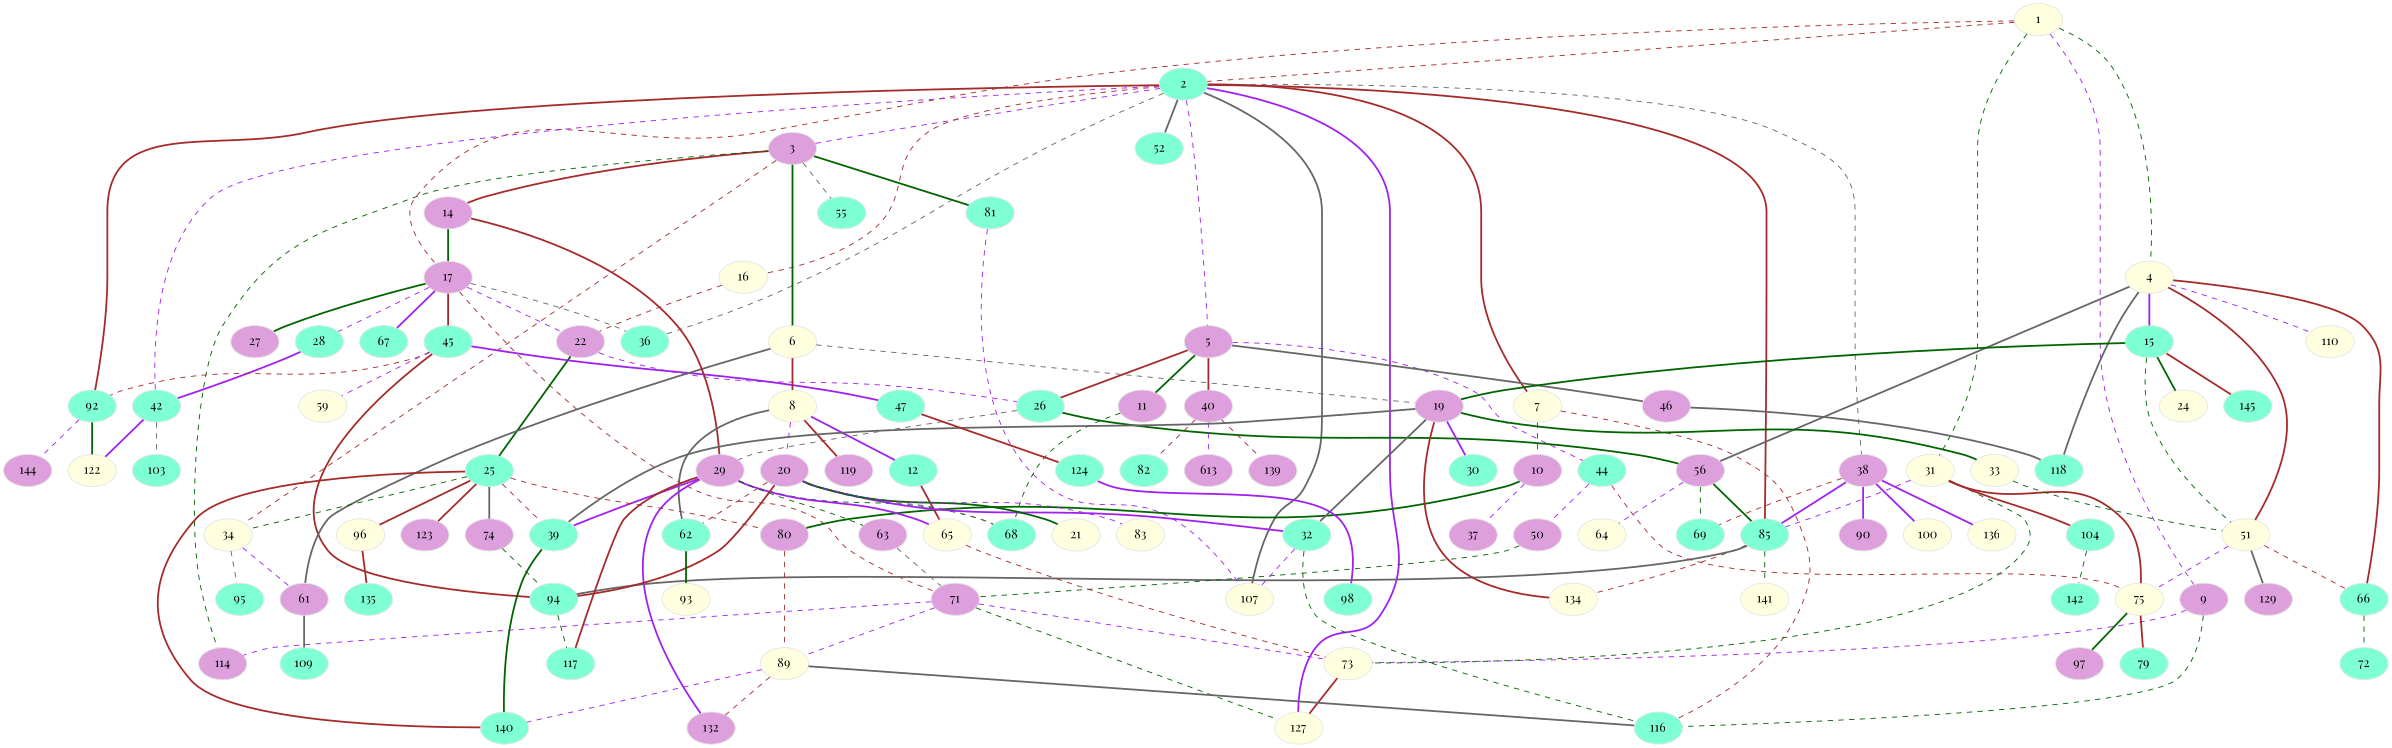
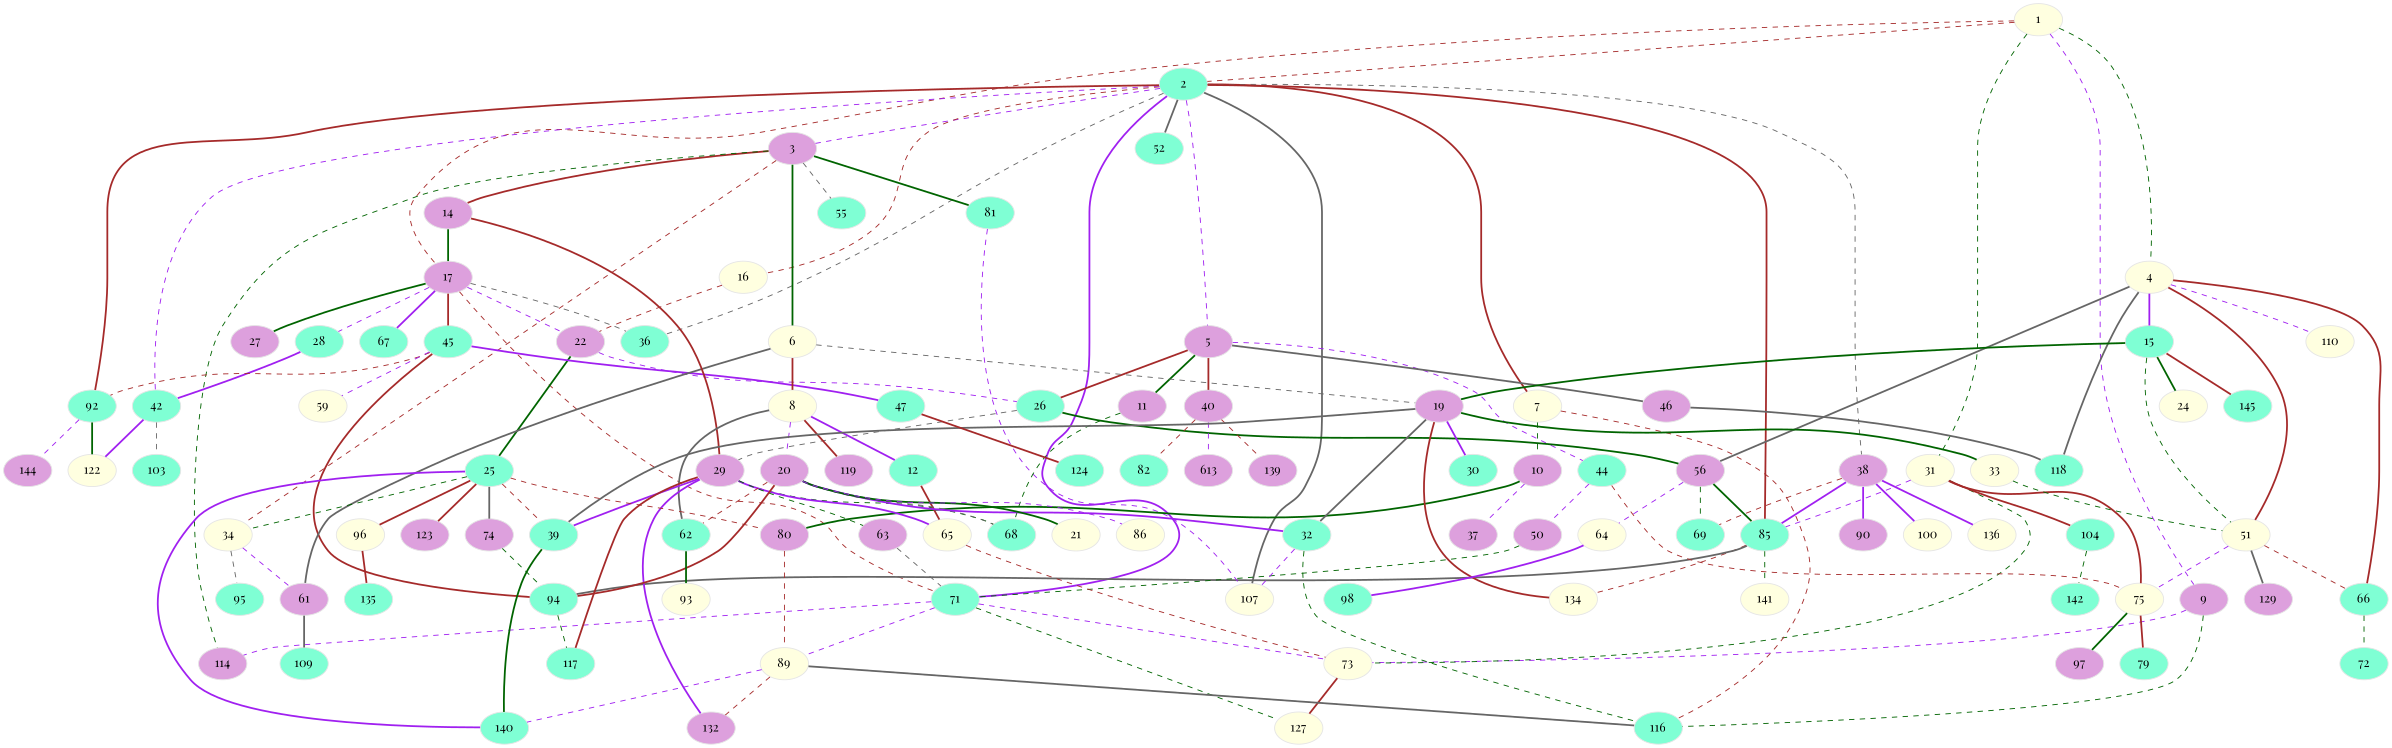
edge "2" -- "127": now "2" -- "71"
edge "124" -- "98": now "64" -- "98"
node "83": label "83" -> "86"
node "71": fillcolor plum -> aquamarine
edge "25" -- "140": color brown -> purple
